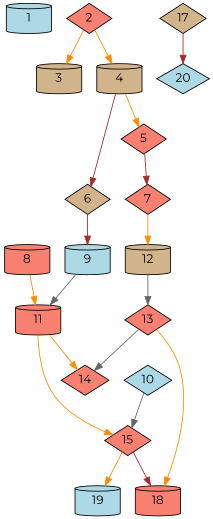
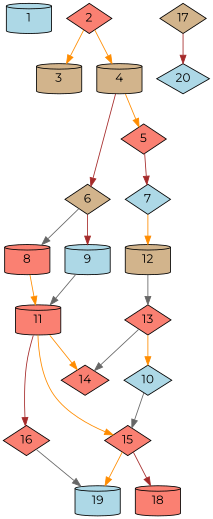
node "7": fillcolor salmon -> lightblue
edge "6" -> "8": added
edge "13" -> "18": now "13" -> "10"
node "16": added
